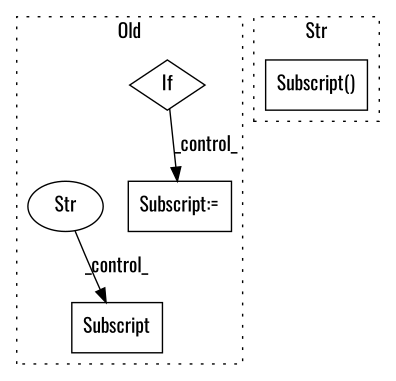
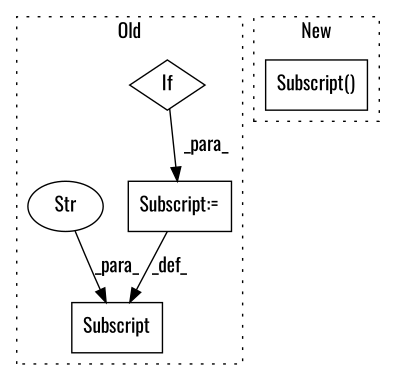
cluster "Str": label "Str" -> "New"
edge "If" -> "Subscript:=": label "_control_" -> "_para_"
edge "Subscript:=" -> "Subscript": added, label "_def_"
edge "Str" -> "Subscript": label "_control_" -> "_para_"
